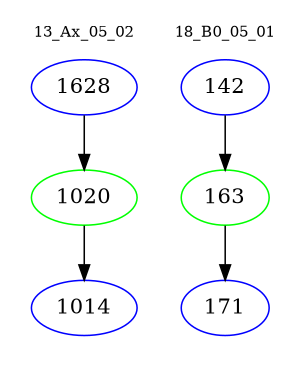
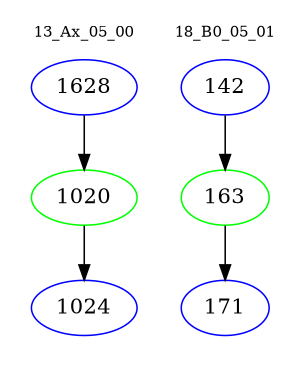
cluster "13_Ax_05_02": label "13_Ax_05_02" -> "13_Ax_05_00"
node "1014": label "1014" -> "1024"
